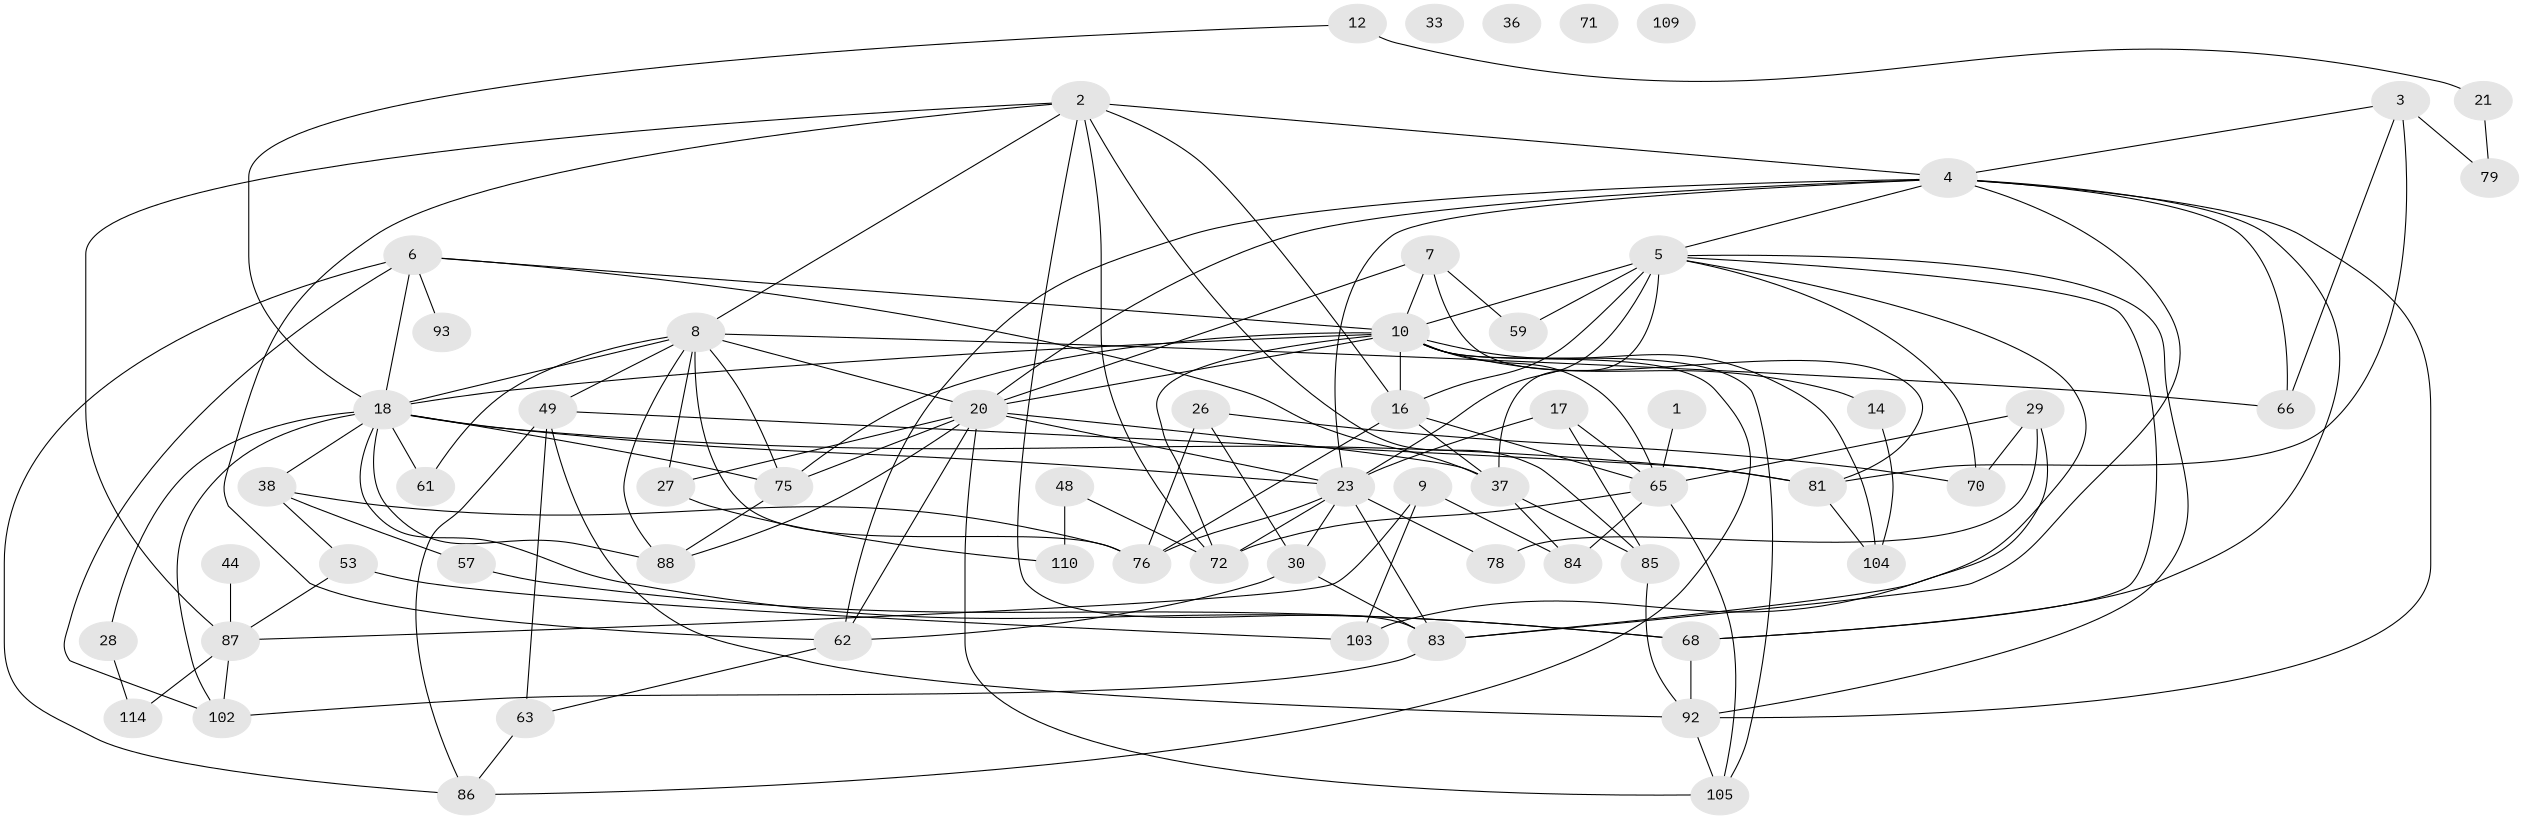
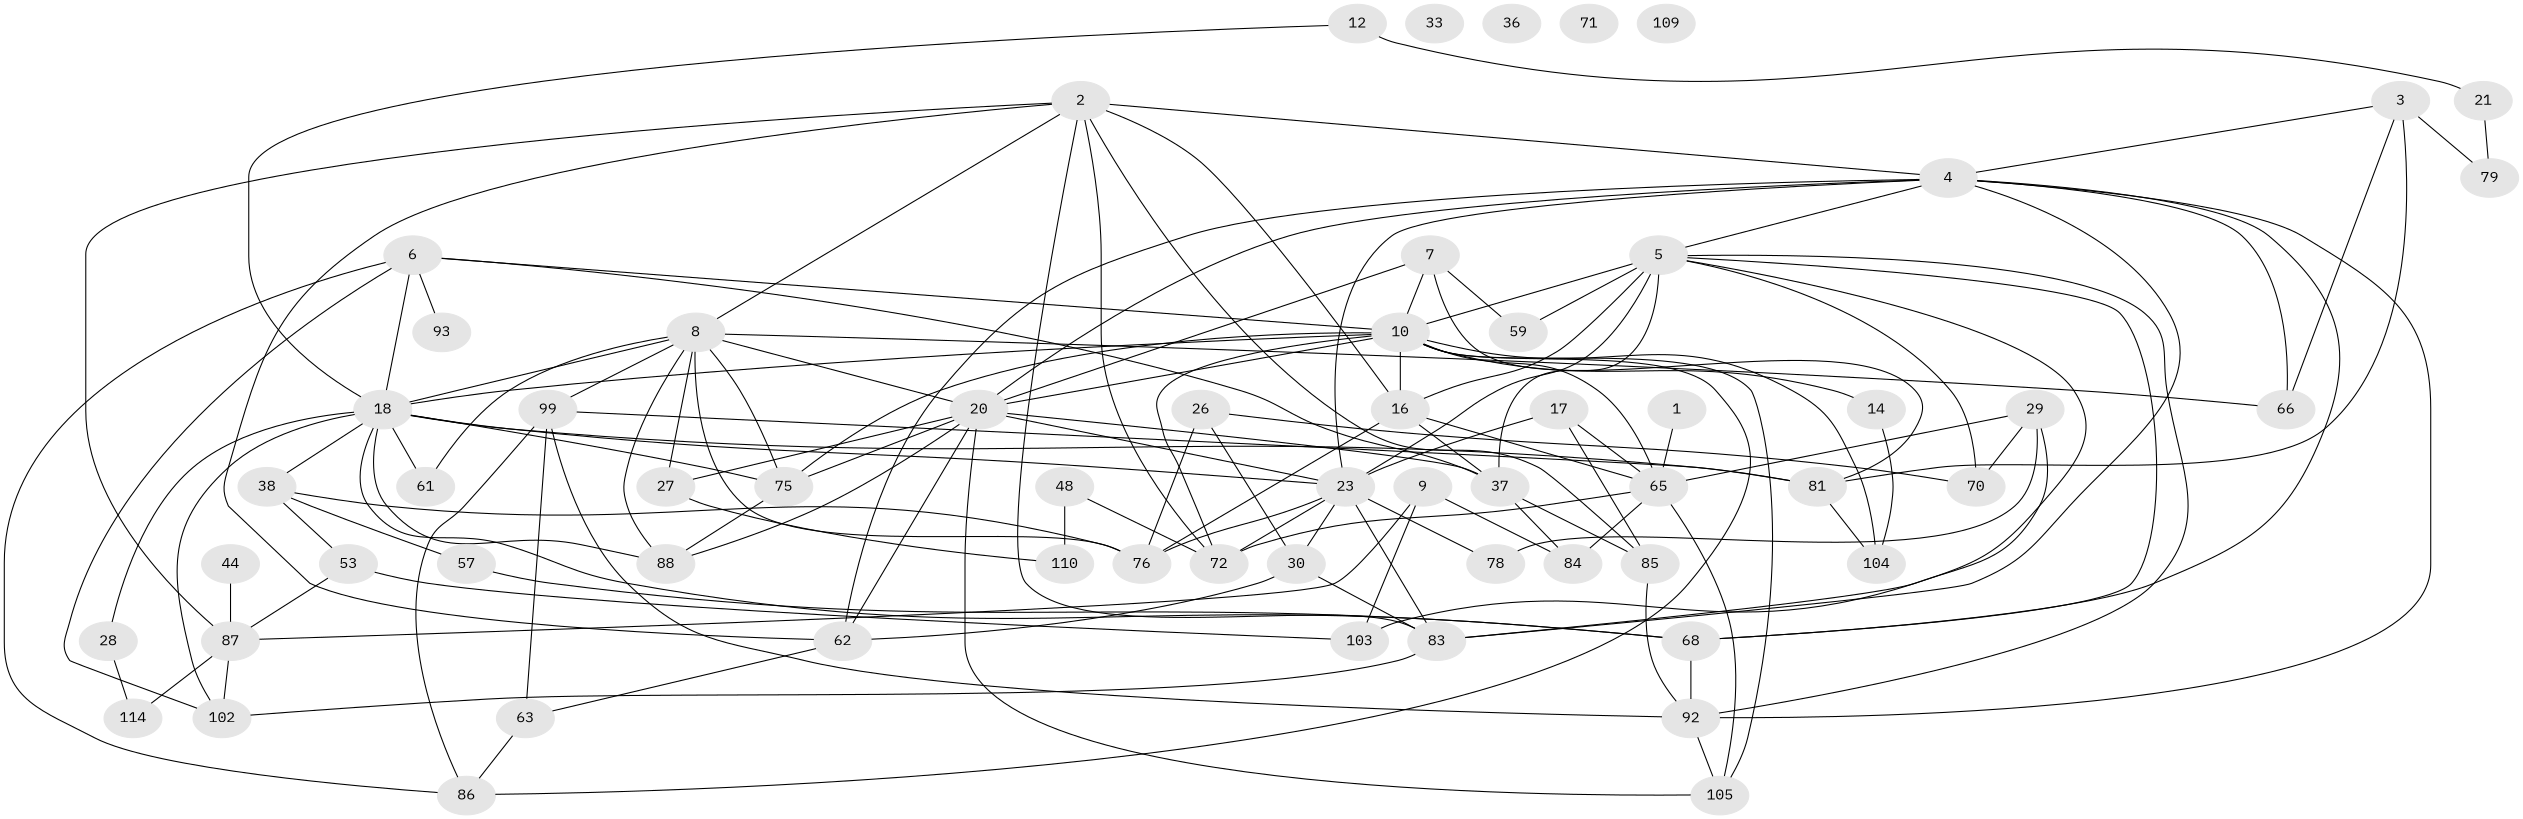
node "49": label "49" -> "99"
